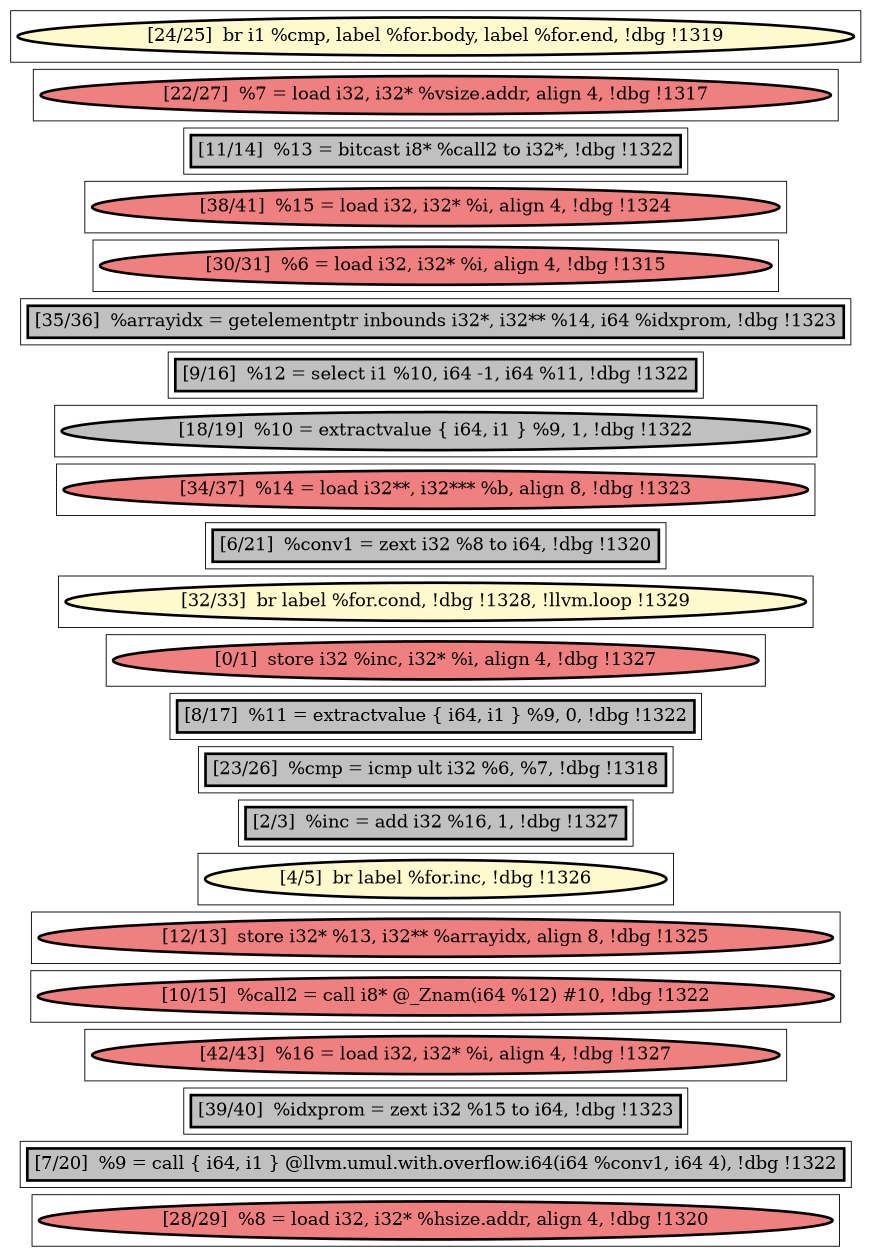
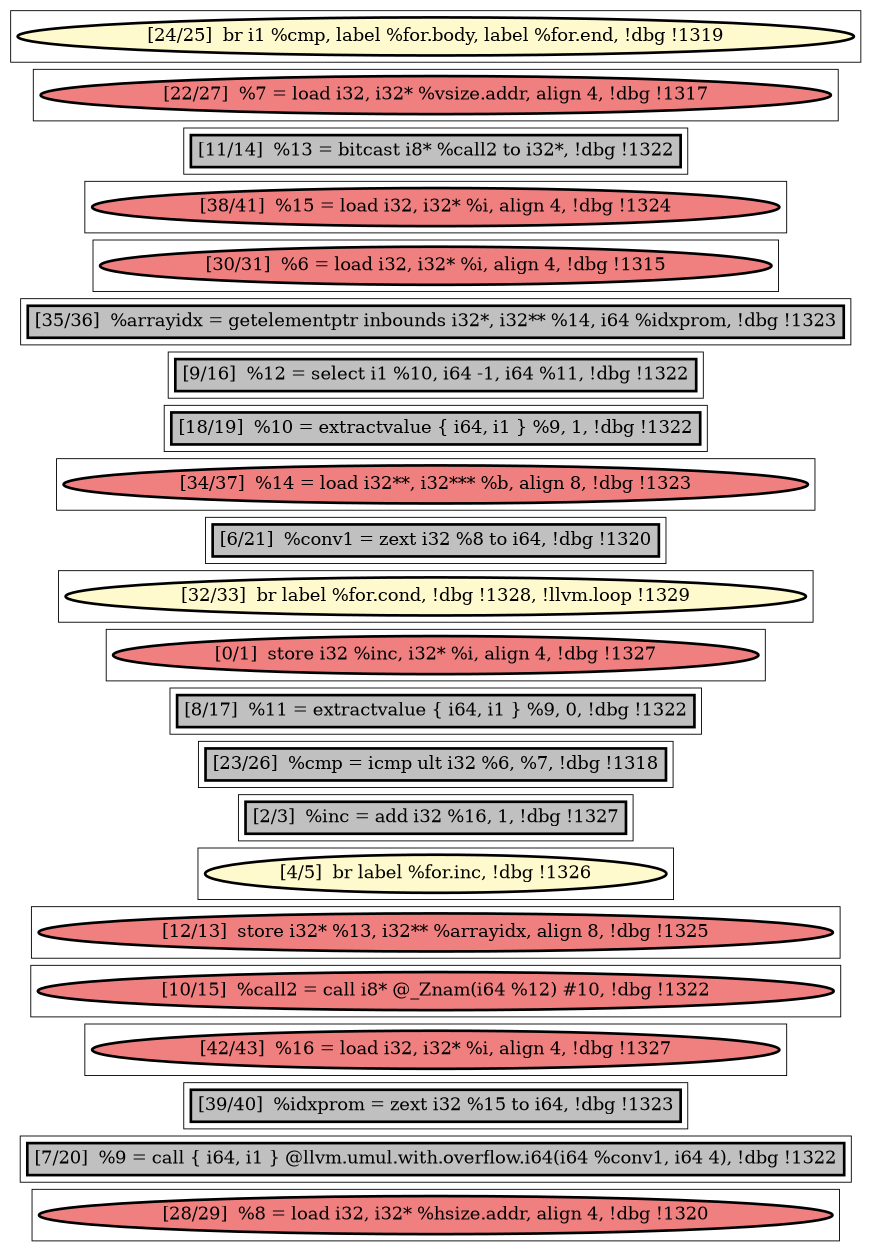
node "[18/19]  %10 = extractvalue { i64, i1 } %9, 1, !dbg !1322": shape ellipse -> box
